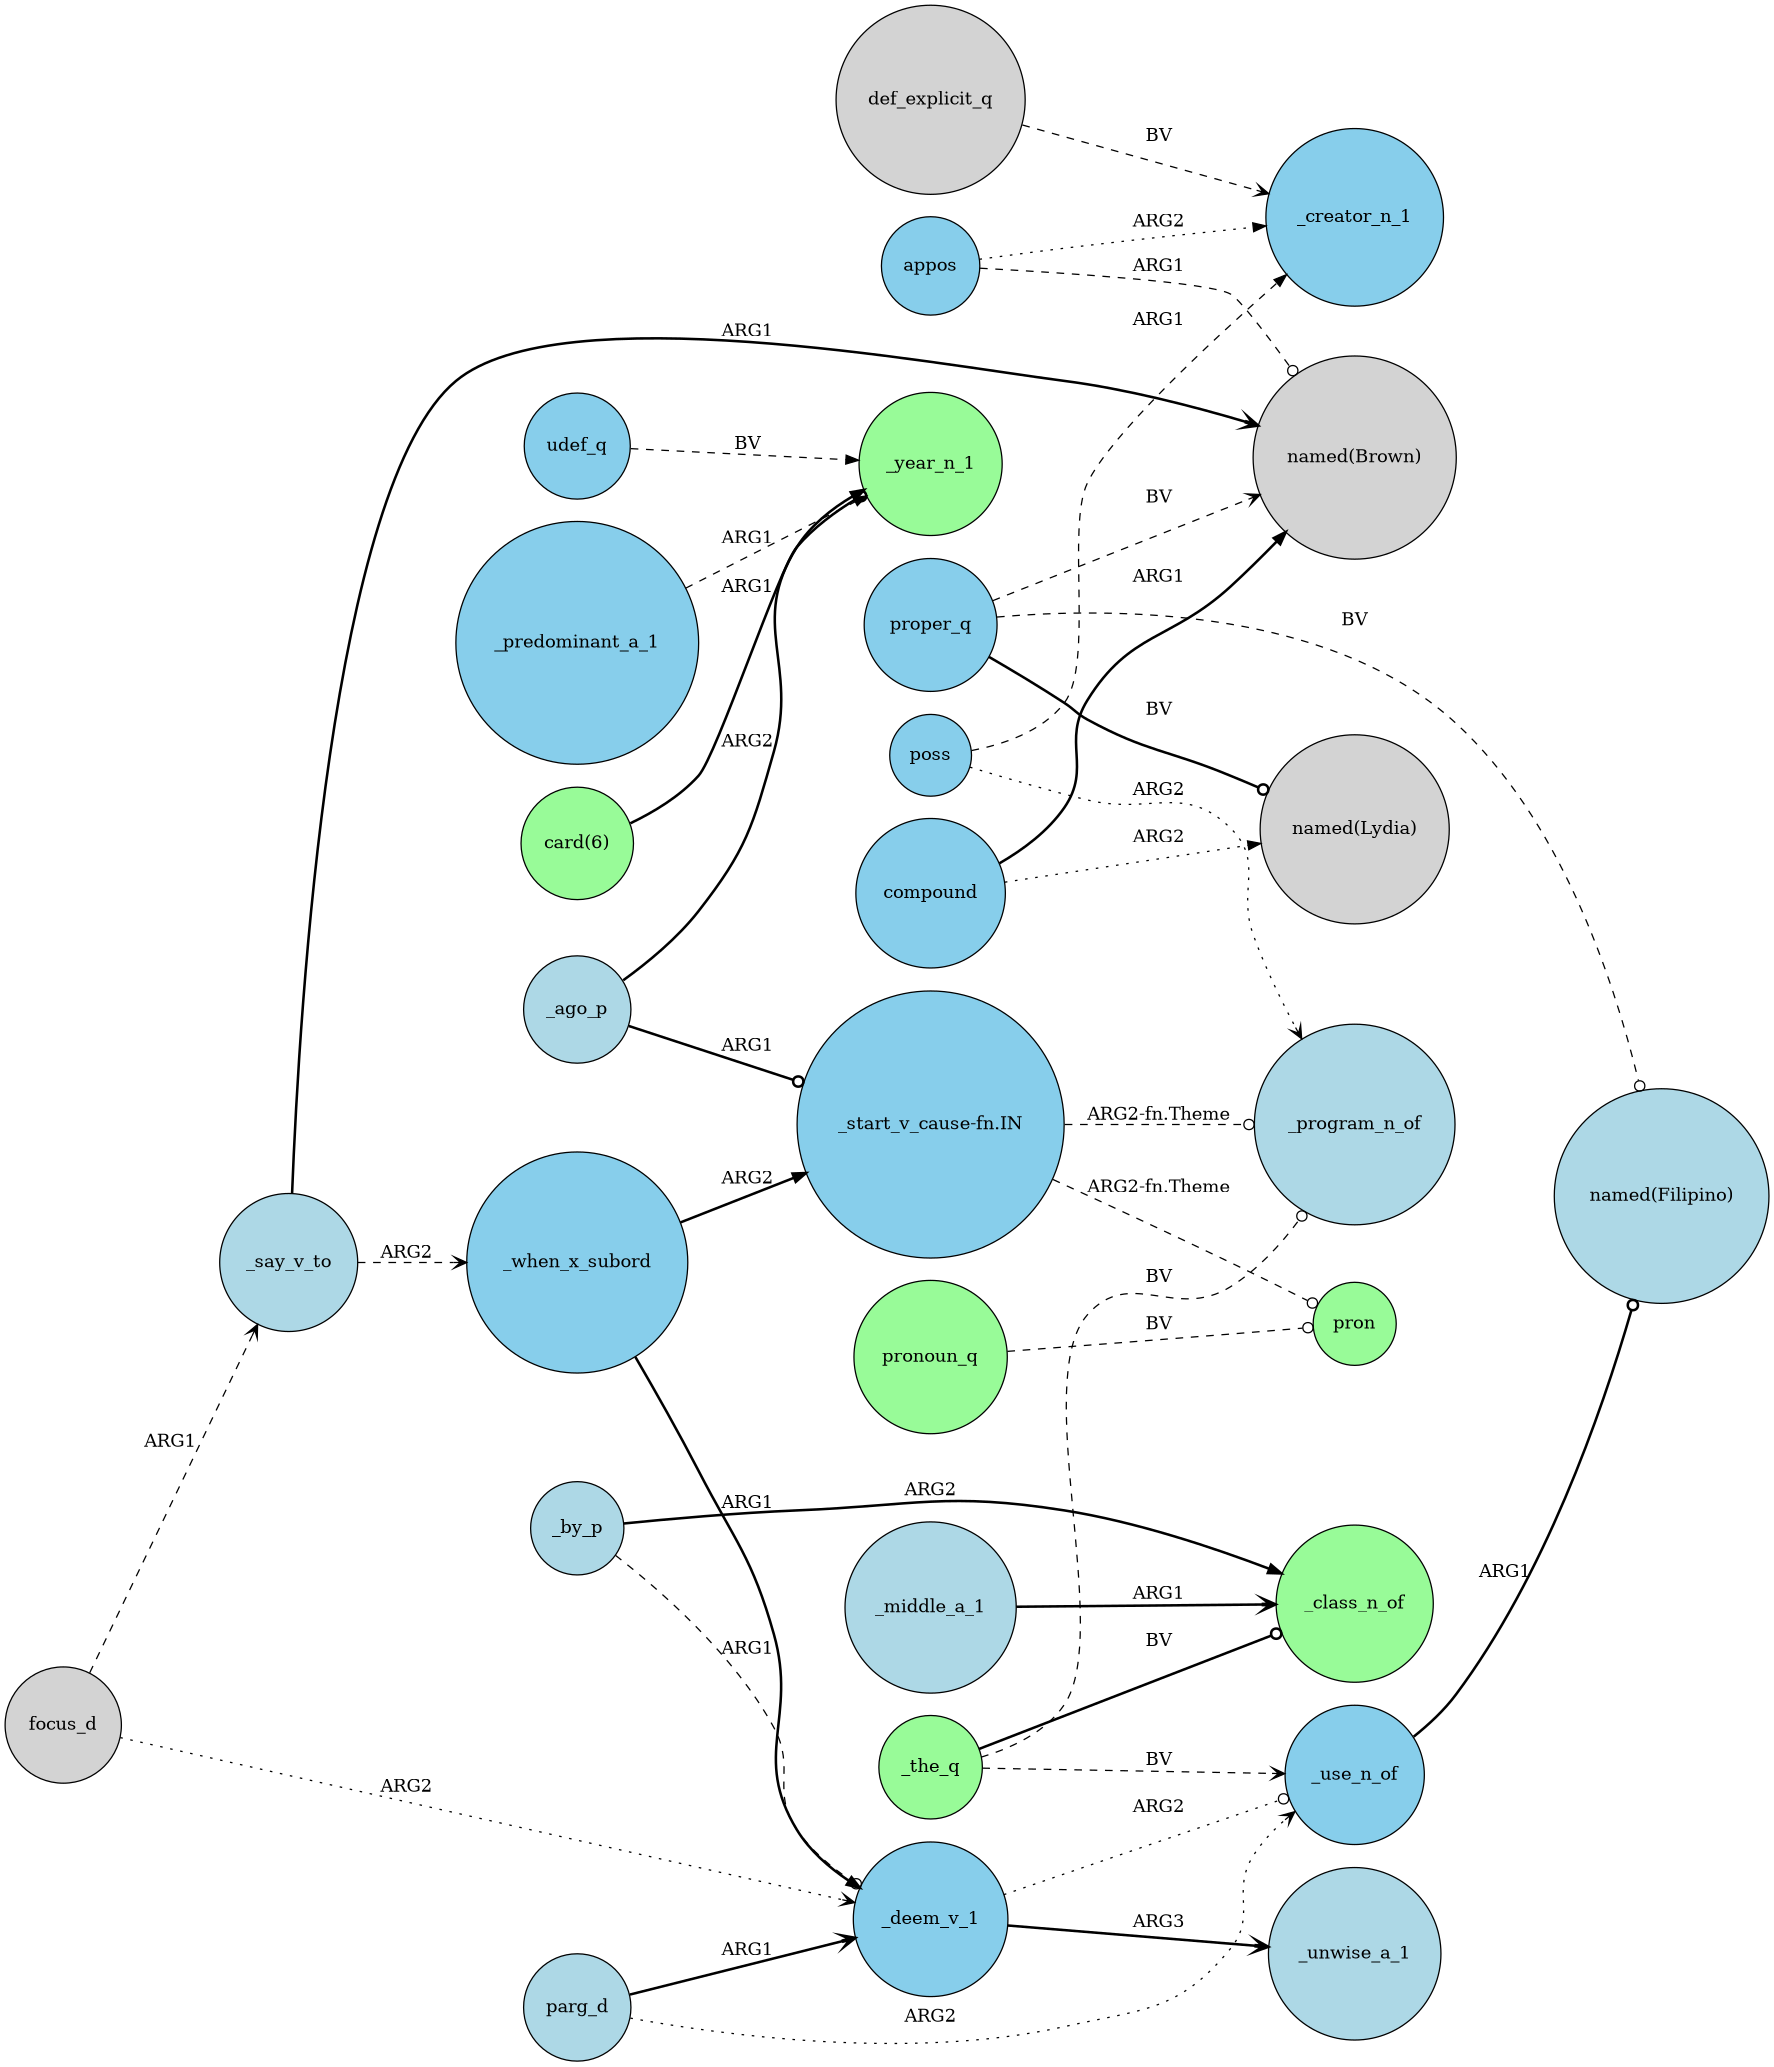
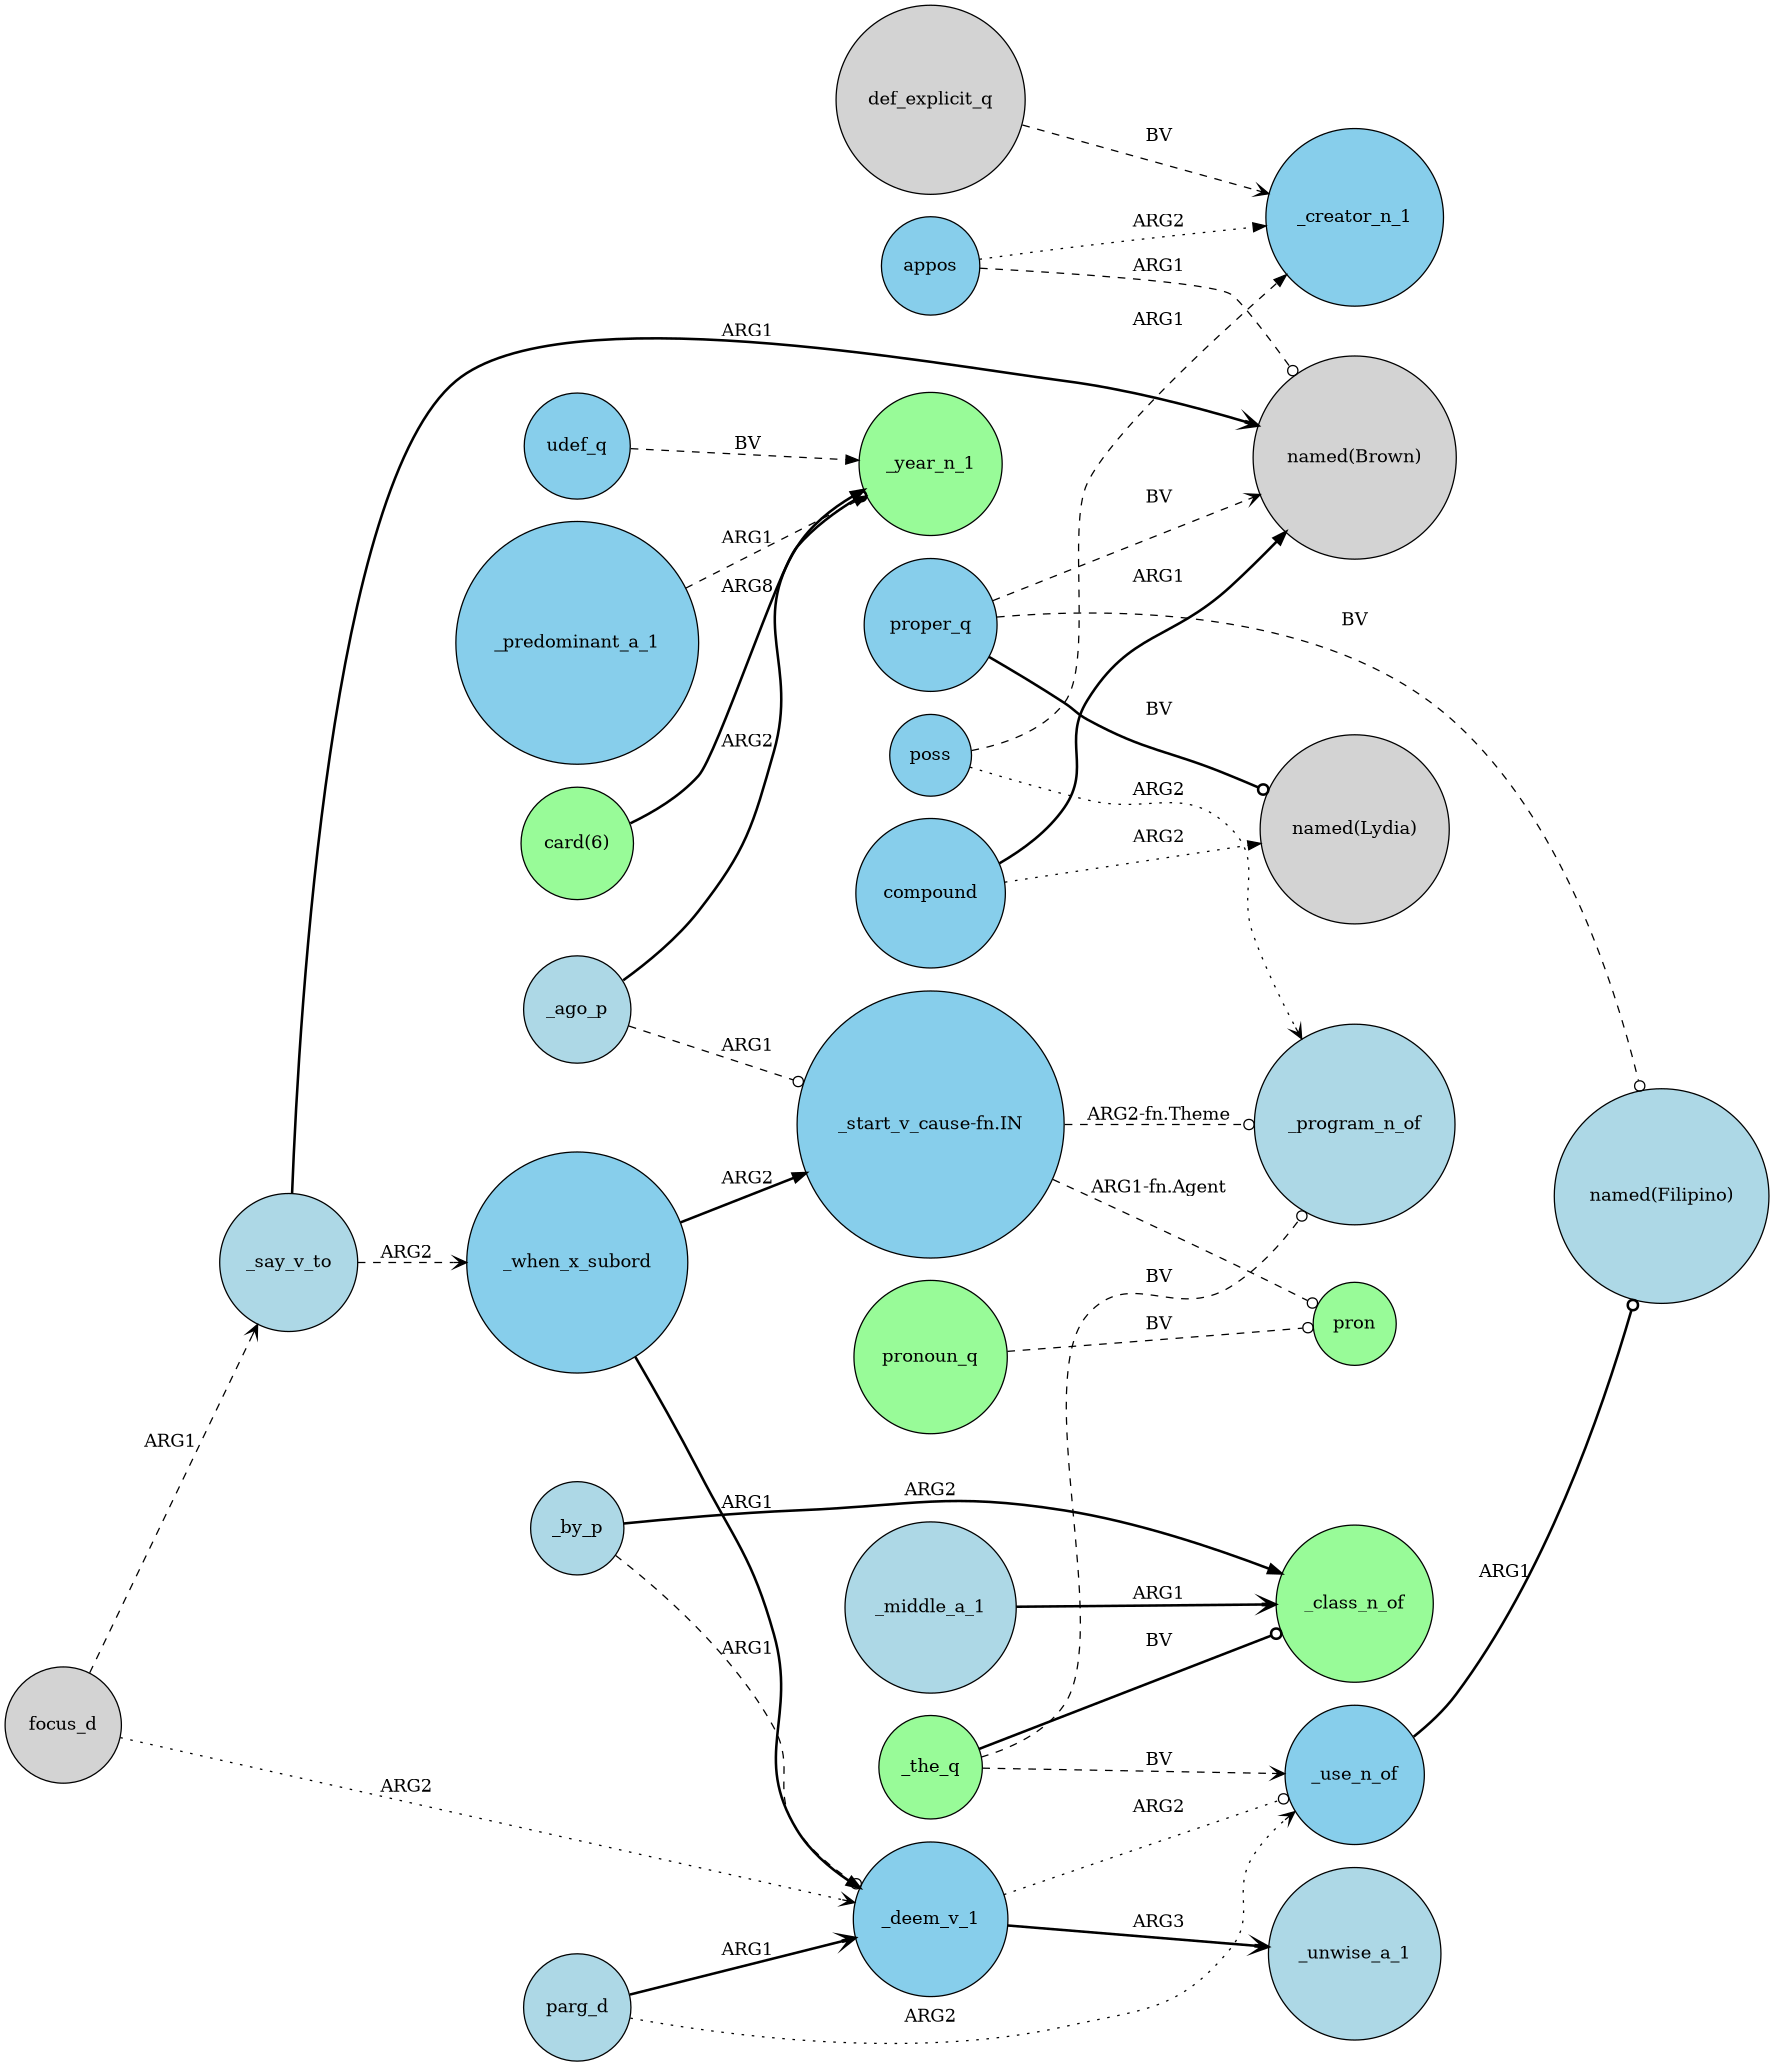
edge "card(6)" -> "_year_n_1": label "ARG1" -> "ARG8"
edge "_ago_p" -> "_start_v_cause-fn.IN": style bold -> dashed
edge "_start_v_cause-fn.IN" -> "pron": label "ARG2-fn.Theme" -> "ARG1-fn.Agent"
